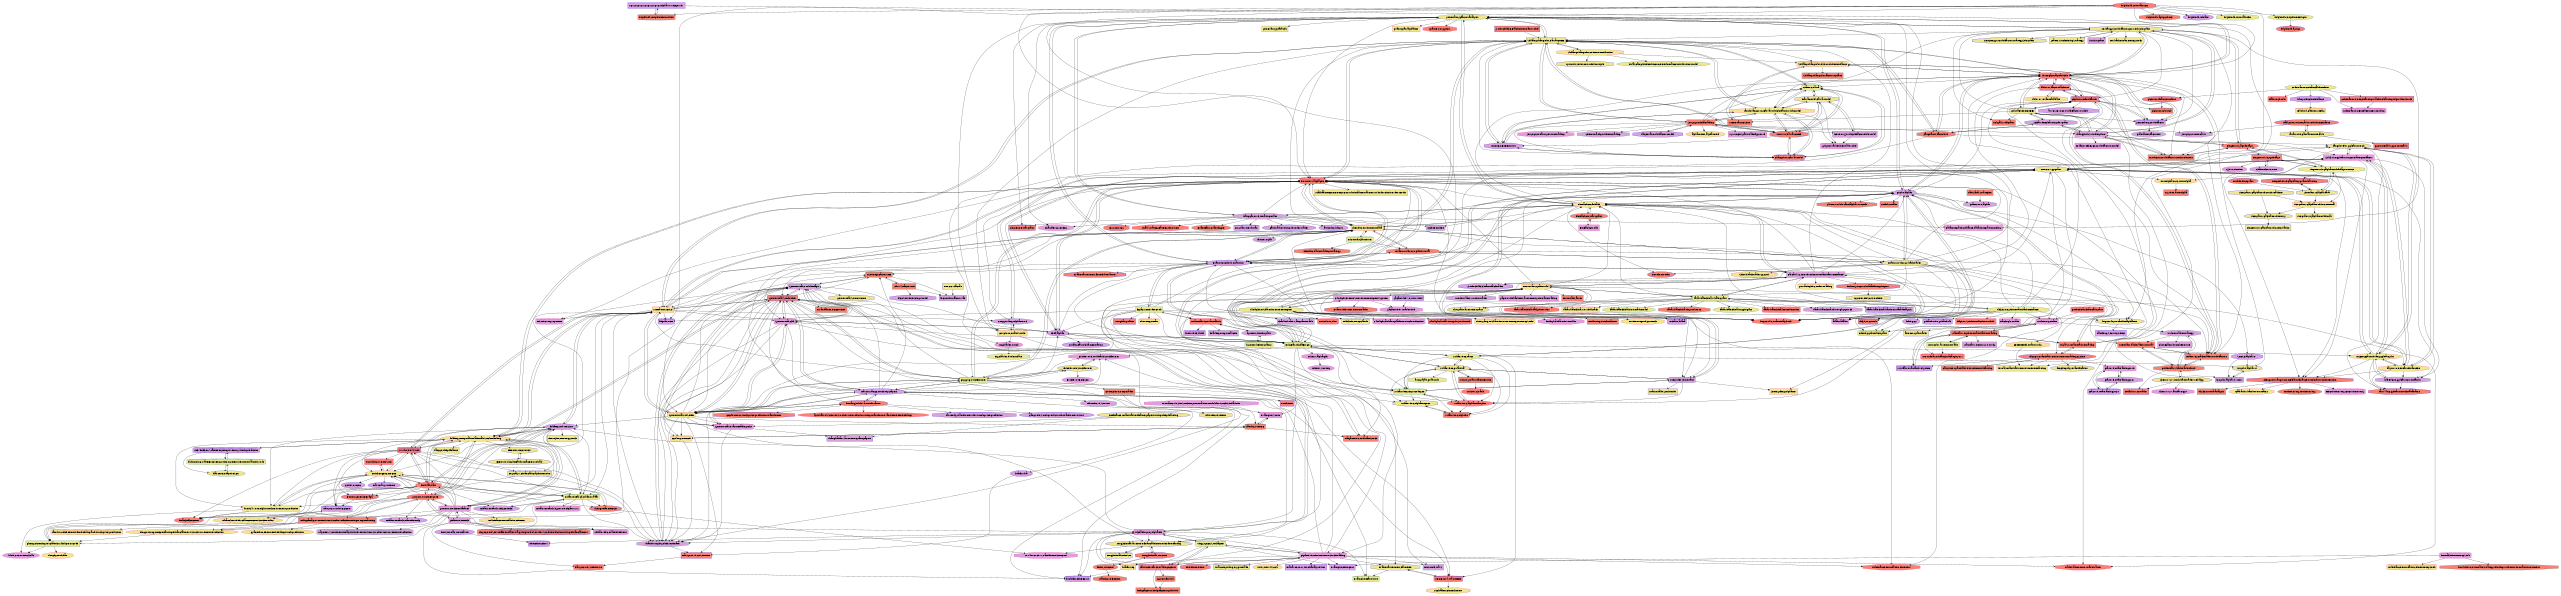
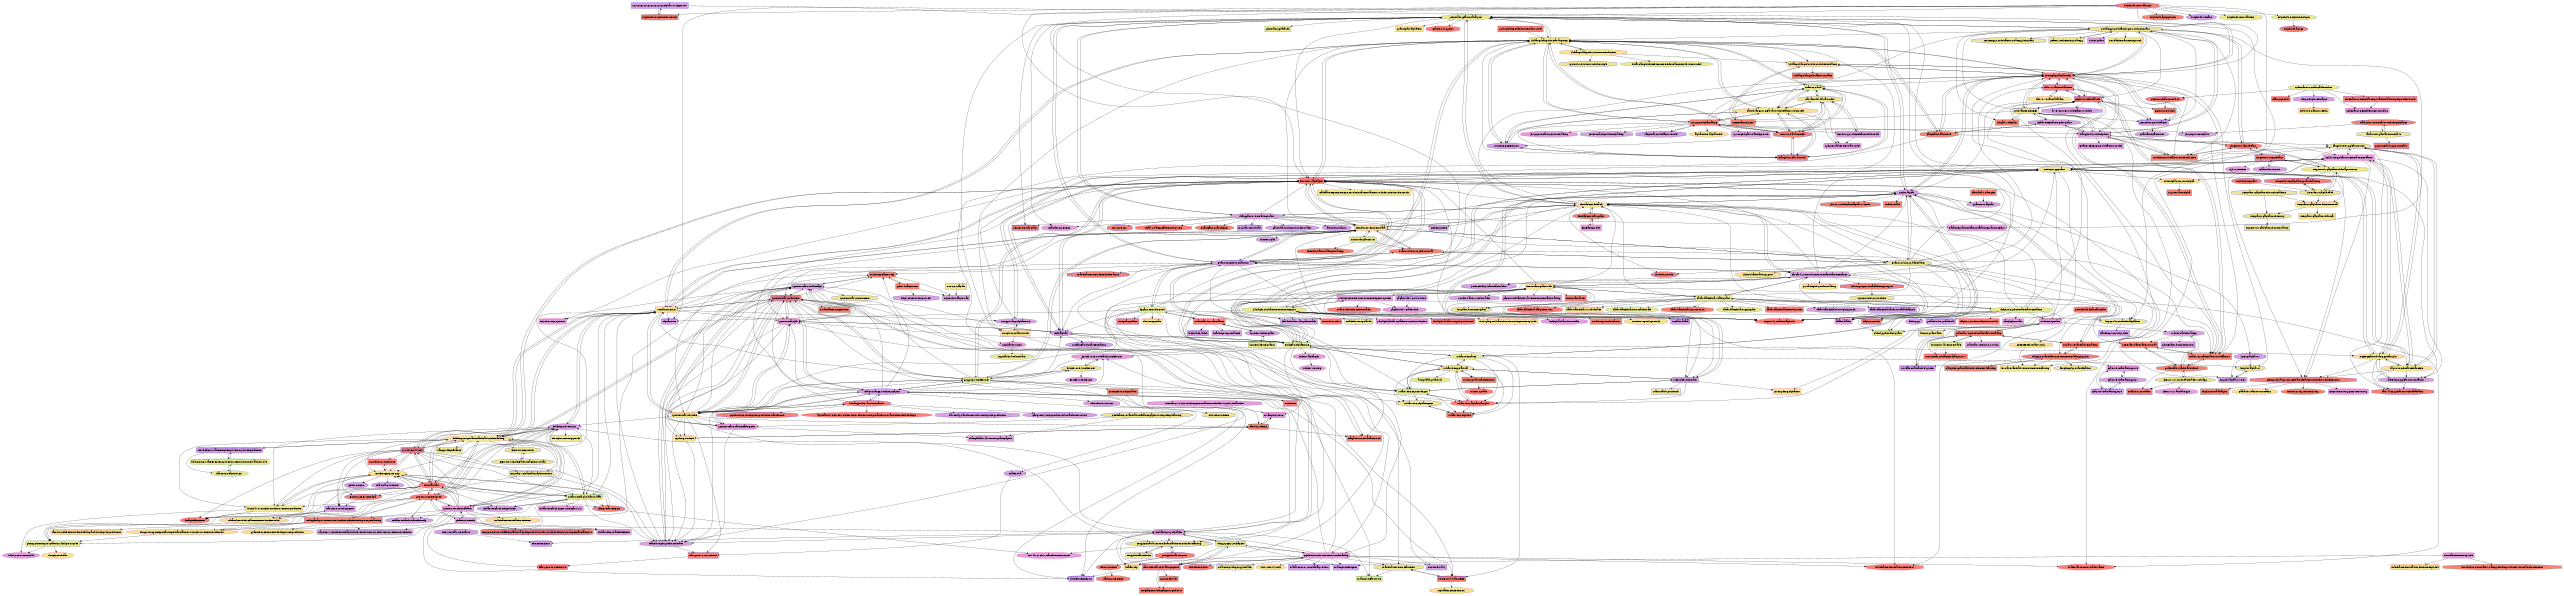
node "BIDS-Xu-Lab/Me-LLaMA": shape ellipse -> octagon
